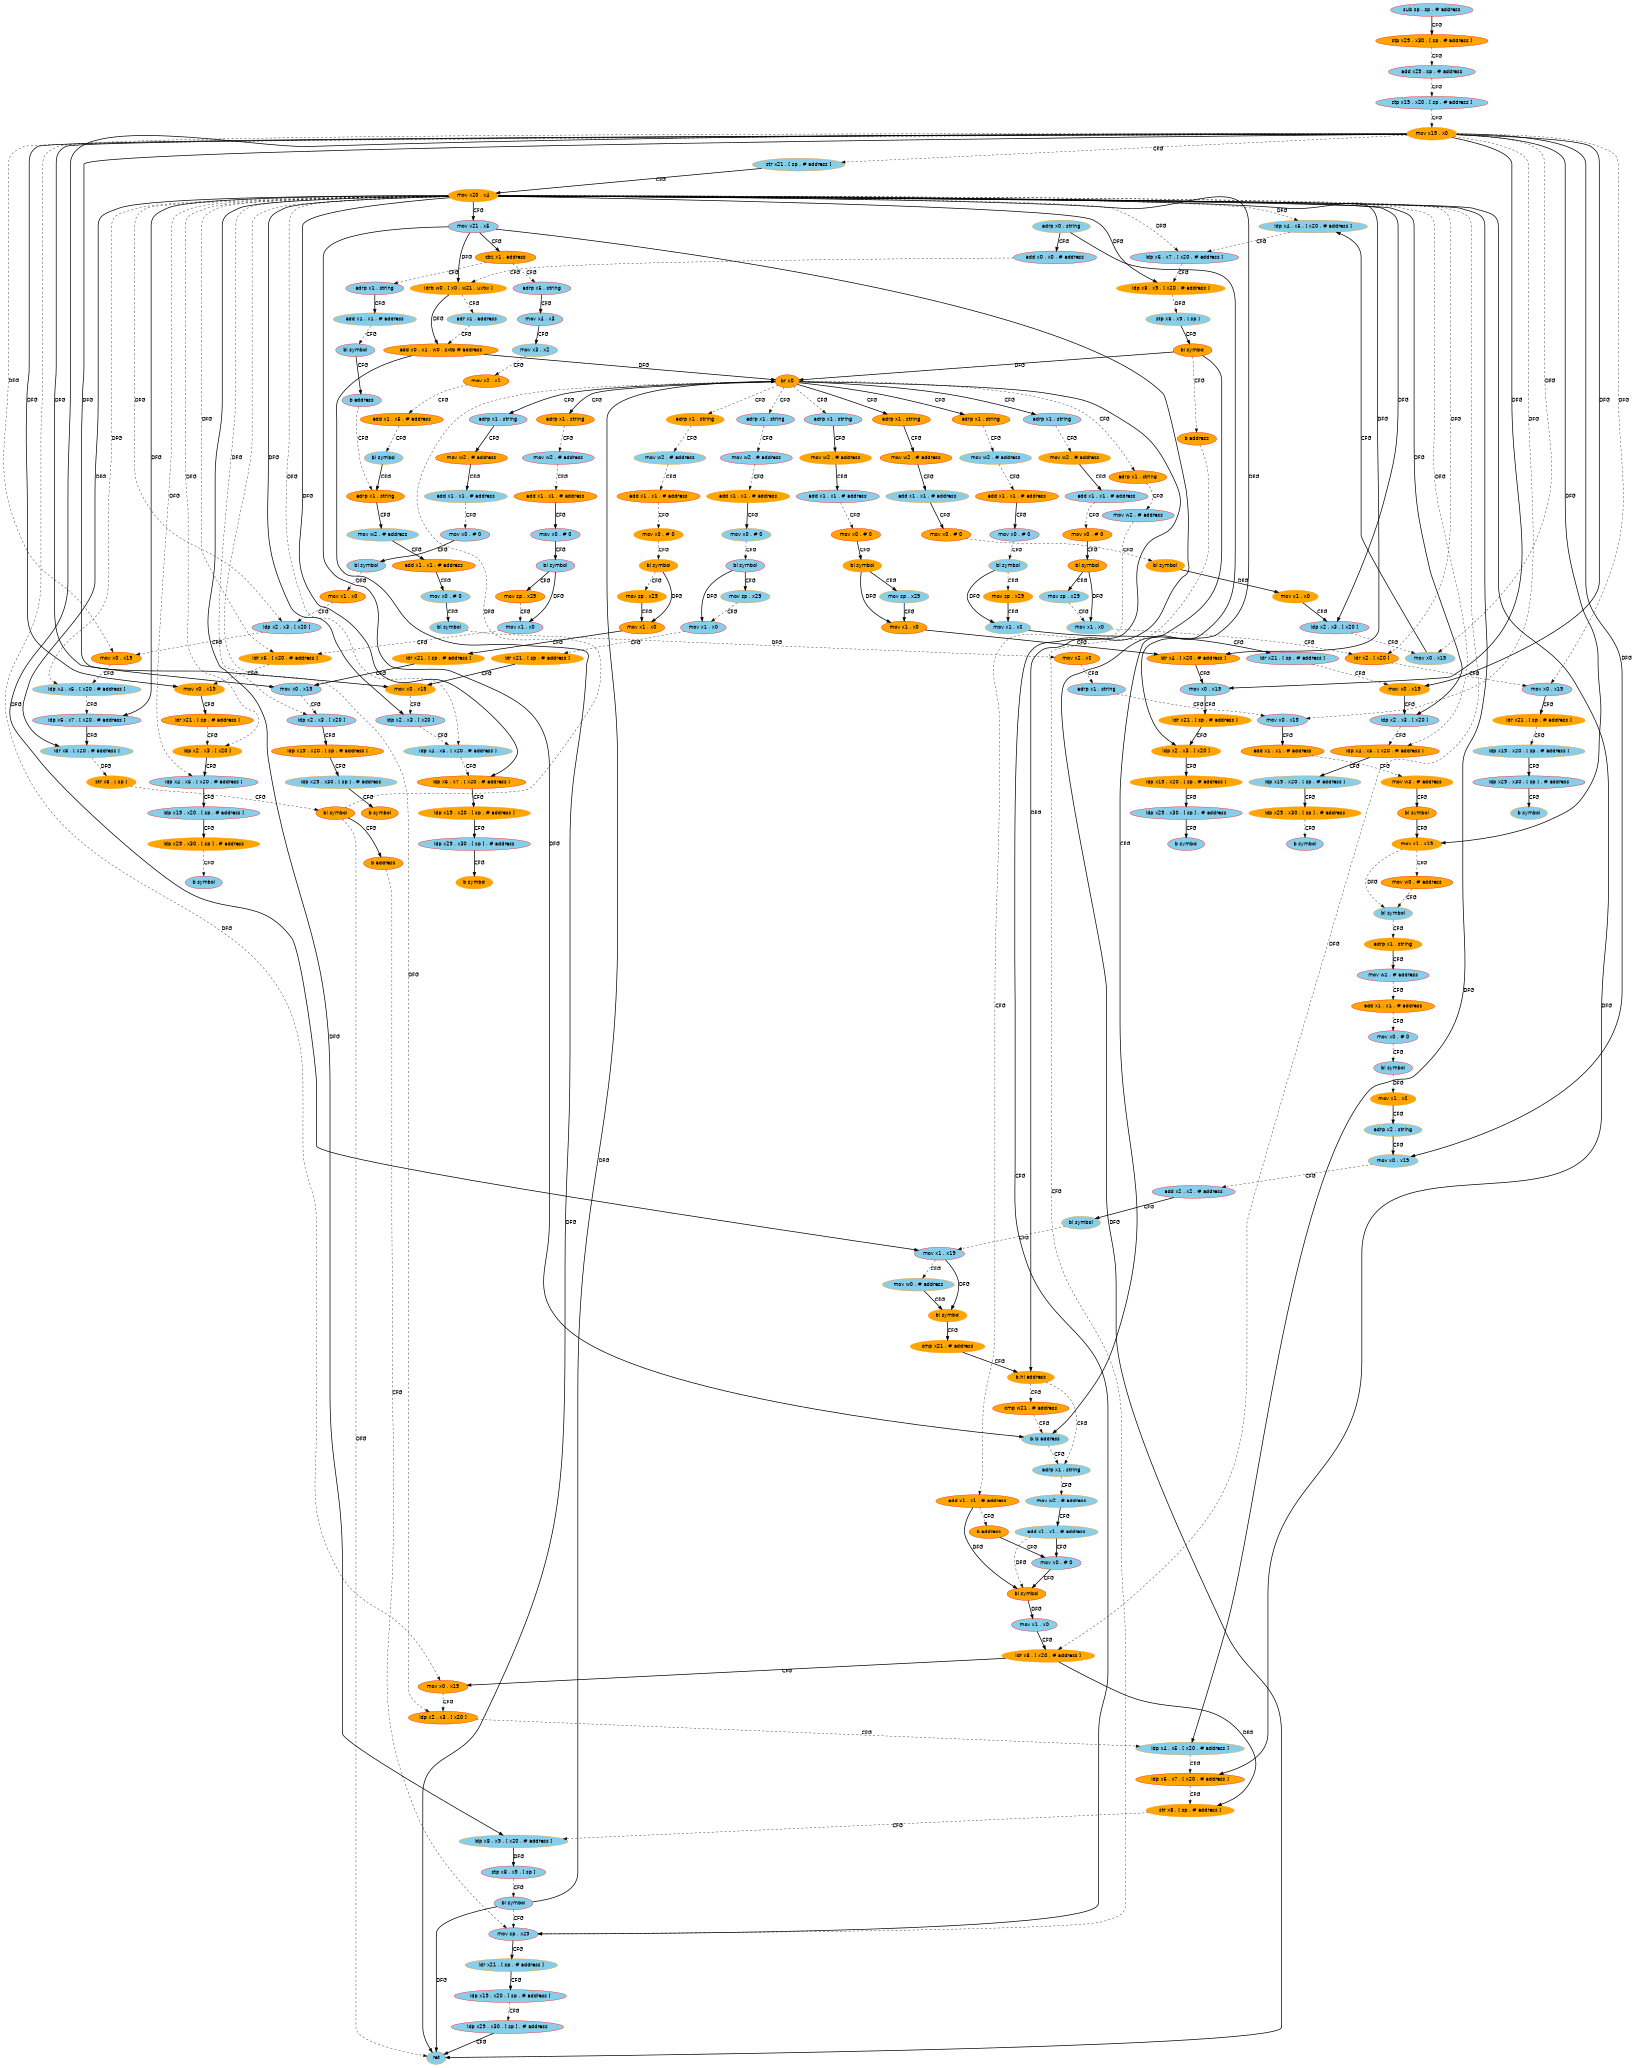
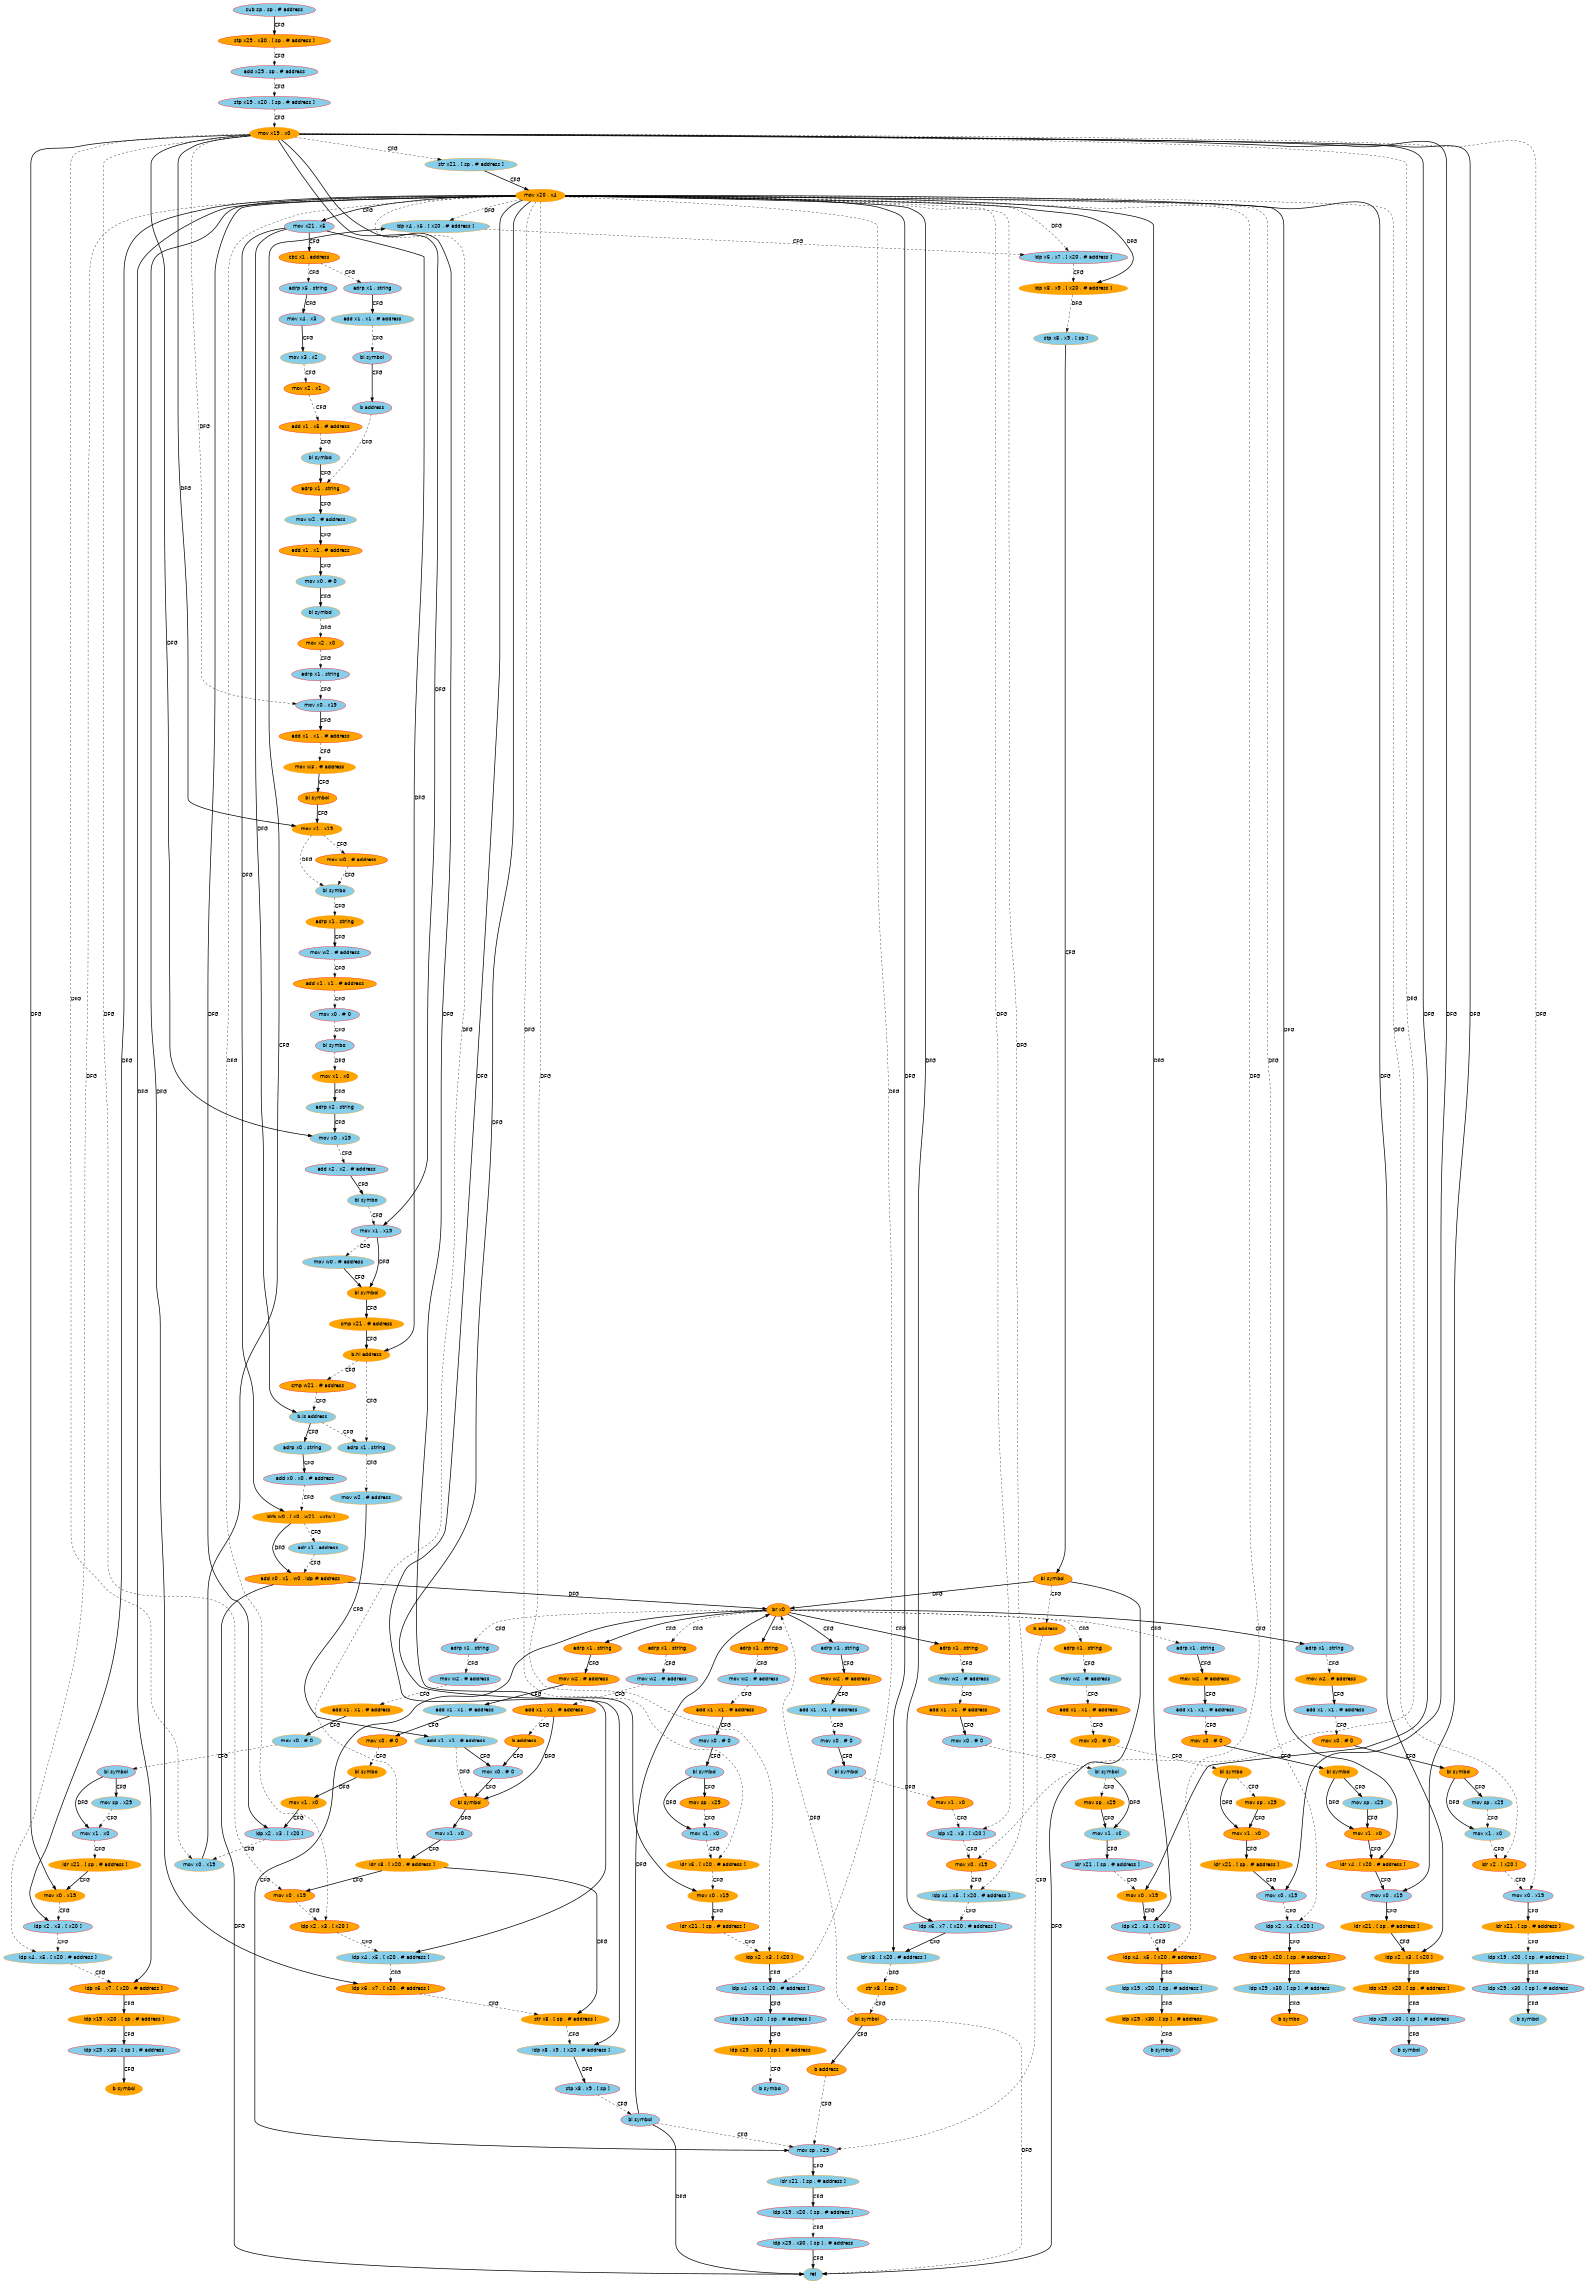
node "add x0 , x1 , w0 , sxtb # address": label "add x0 , x1 , w0 , sxtb # address" -> "add x0 , x1 , w0 , ldp # address"
edge "adrp x0 , string" -> "b.ls address": reversed
